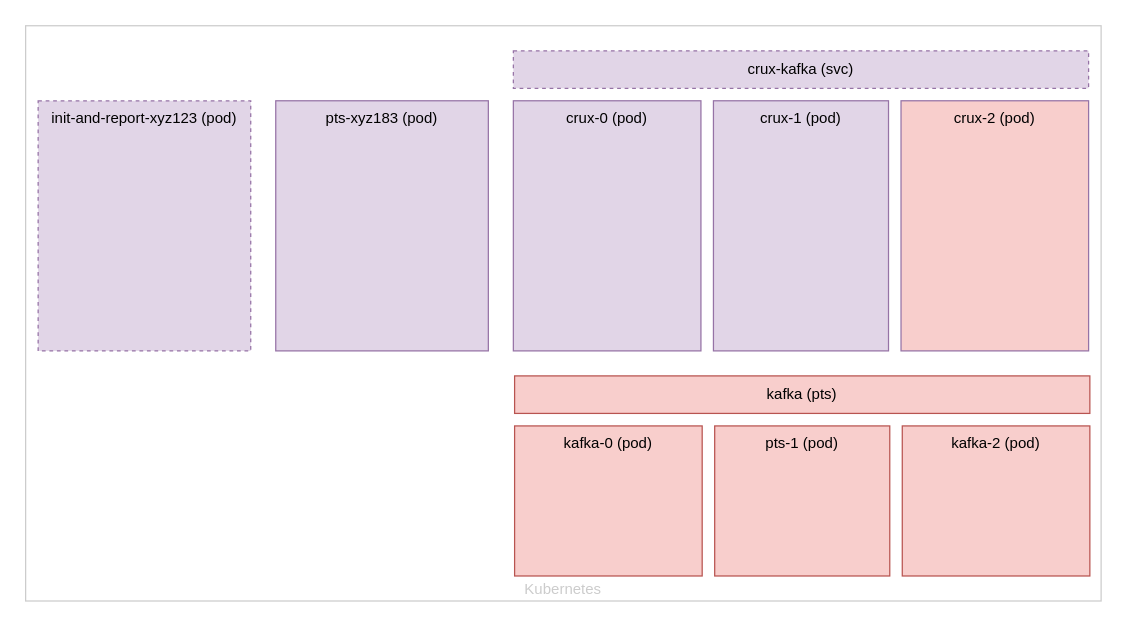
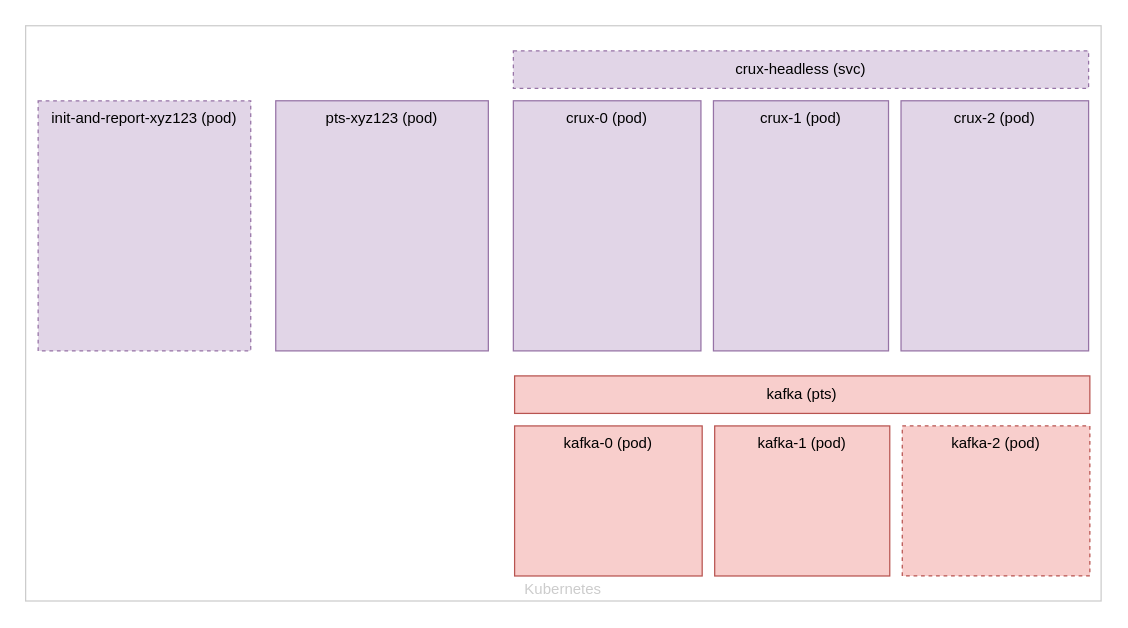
node "crux-kafka (svc)": label "crux-kafka (svc)" -> "crux-headless (svc)"
node "pts-xyz183 (pod)": label "pts-xyz183 (pod)" -> "pts-xyz123 (pod)"
node "crux-2 (pod)": fillcolor #f8cecc -> #e1d5e7
node "pts-1 (pod)": label "pts-1 (pod)" -> "kafka-1 (pod)"
node "kafka-2 (pod)": style solid -> dashed
